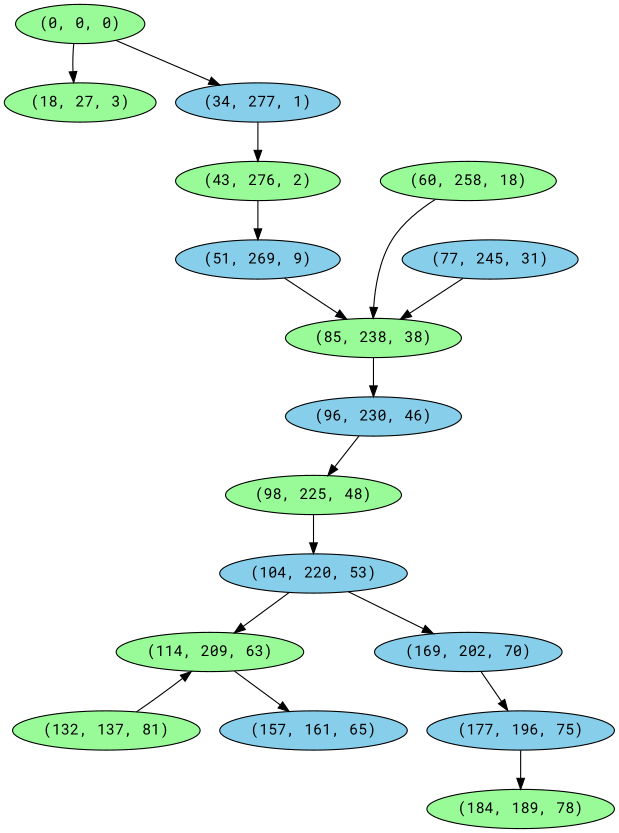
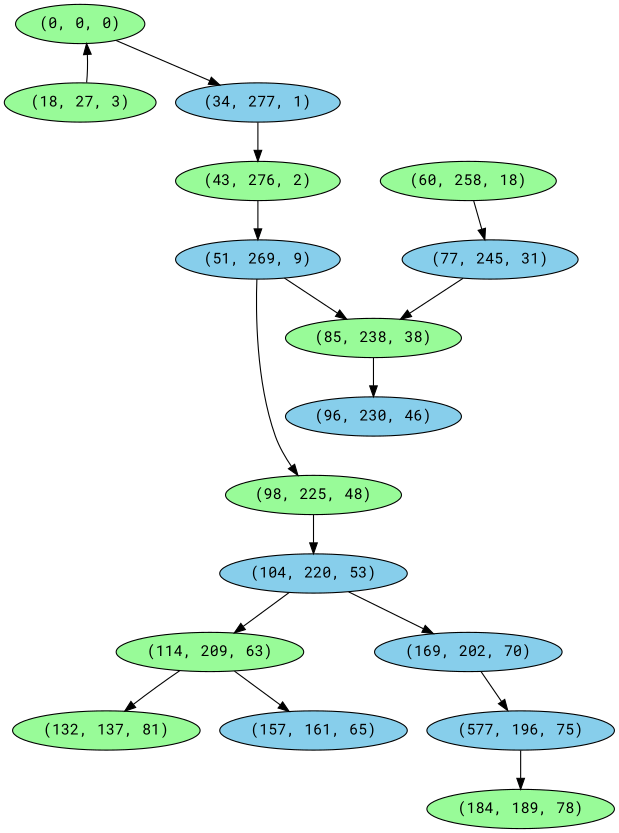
edge "(0, 0, 0)" -> "(18, 27, 3)": reversed
edge "(60, 258, 18)" -> "(85, 238, 38)": now "(60, 258, 18)" -> "(77, 245, 31)"
edge "(96, 230, 46)" -> "(98, 225, 48)": now "(51, 269, 9)" -> "(98, 225, 48)"
edge "(132, 137, 81)" -> "(114, 209, 63)": reversed
node "(177, 196, 75)": label "(177, 196, 75)" -> "(577, 196, 75)"
